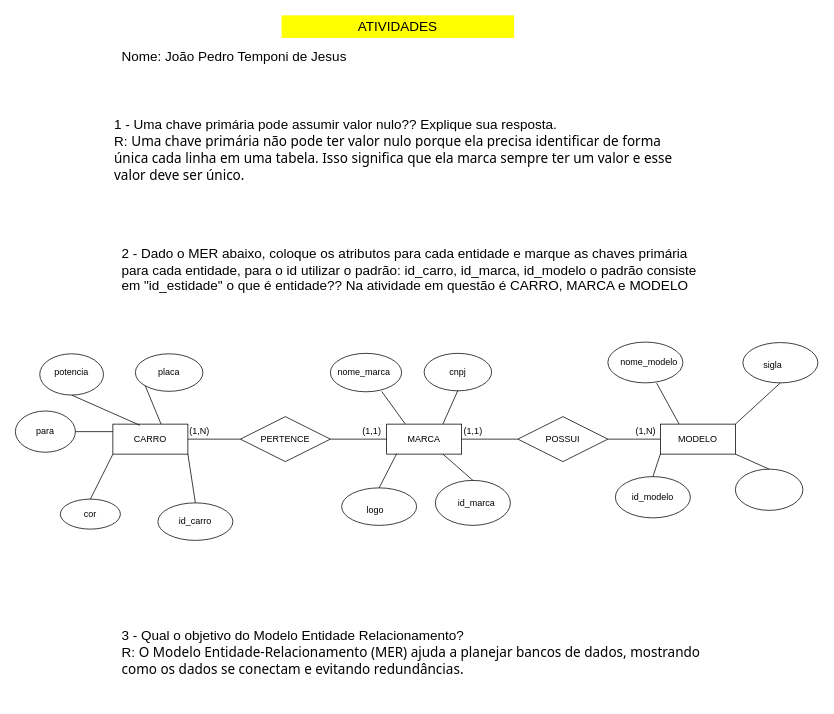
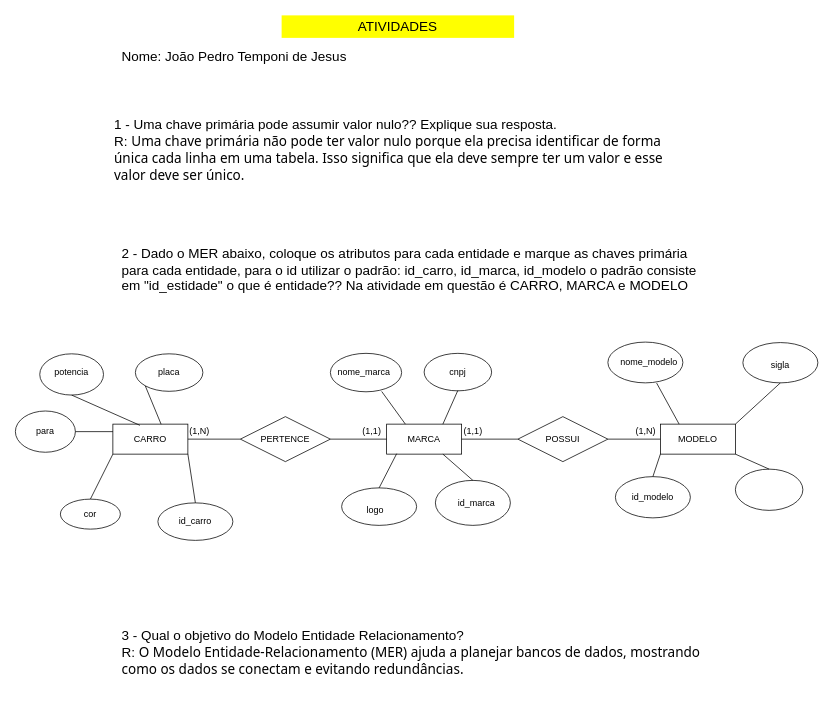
node "1 - Uma chave primária pode assumir valor nulo?? Explique sua resposta. R: Uma chave primária não pode ter valor nulo porque ela precisa identificar de forma única cada linha em uma tabela. Isso significa que ela marca sempre ter um valor e esse valor deve ser único.": label "1 - Uma chave primária pode assumir valor nulo?? Explique sua resposta. R: Uma chave primária não pode ter valor nulo porque ela precisa identificar de forma única cada linha em uma tabela. Isso significa que ela marca sempre ter um valor e esse valor deve ser único." -> "1 - Uma chave primária pode assumir valor nulo?? Explique sua resposta. R: Uma chave primária não pode ter valor nulo porque ela precisa identificar de forma única cada linha em uma tabela. Isso significa que ela deve sempre ter um valor e esse valor deve ser único."
node "sigla": moved (773, 365) -> (780, 365)
